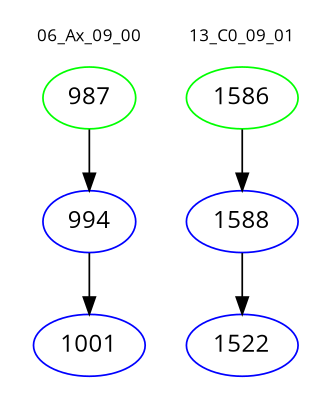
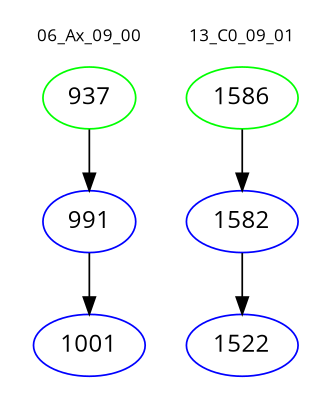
node "987": label "987" -> "937"
node "994": label "994" -> "991"
node "1588": label "1588" -> "1582"
